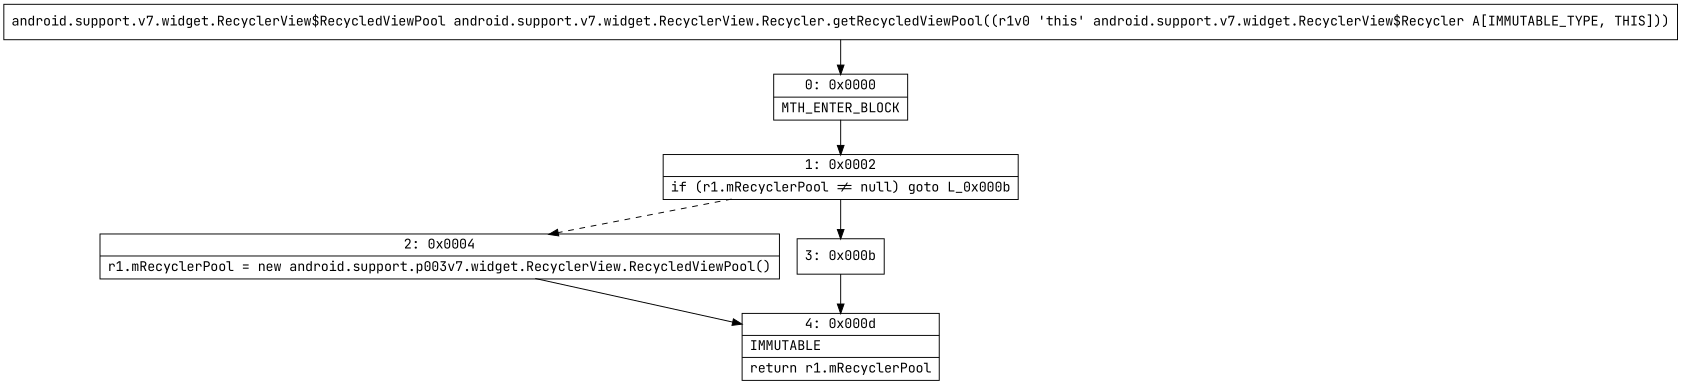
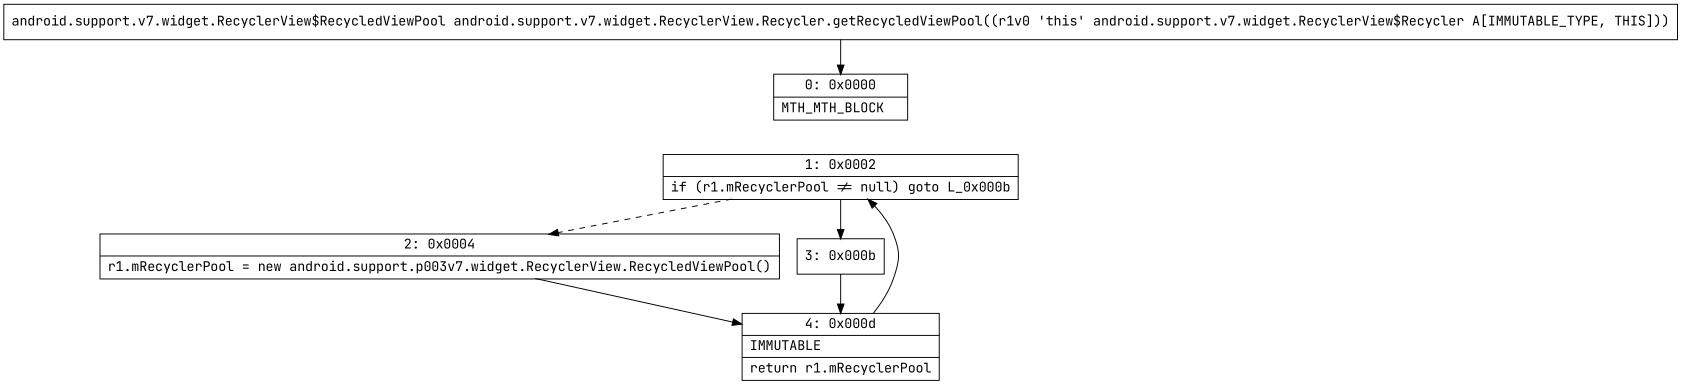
node "0: 0x0000": text "MTH_ENTER_BLOCK" -> "MTH_MTH_BLOCK"
edge "0: 0x0000" -> "1: 0x0002": now "4: 0x000d" -> "1: 0x0002"
